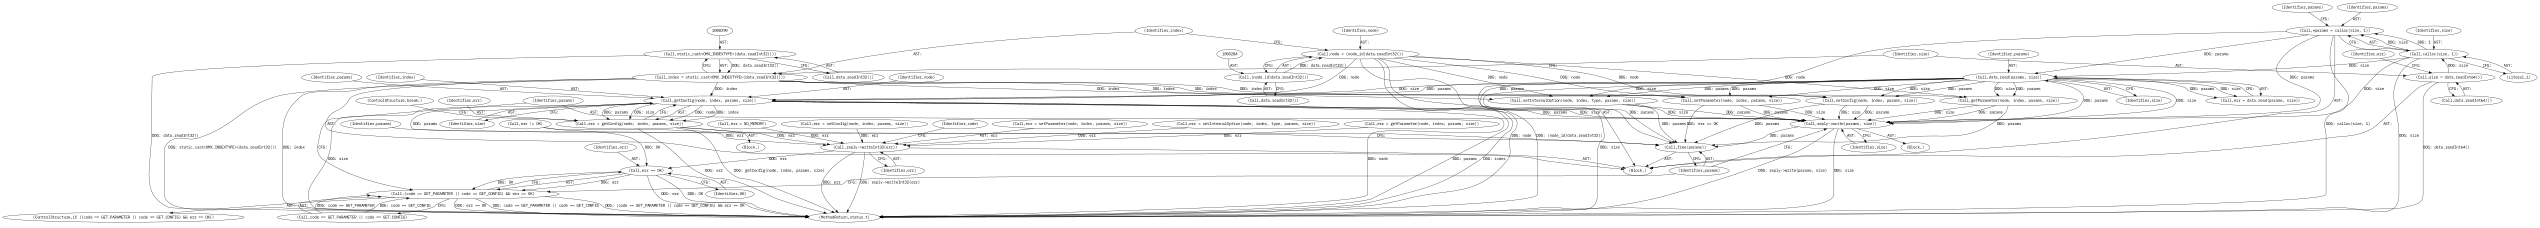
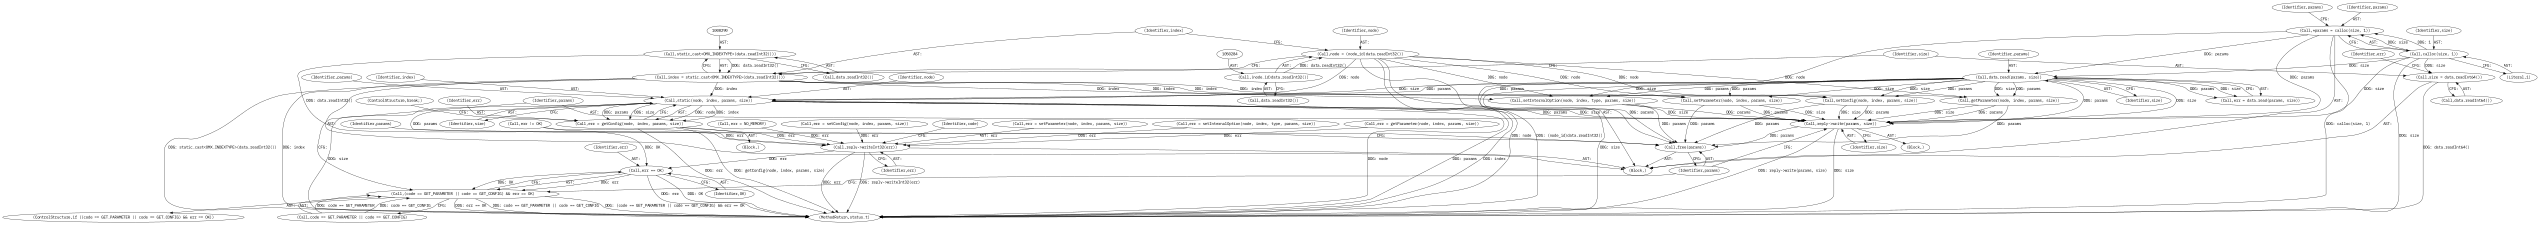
edge "(Call,node = (node_id)data.readInt32())" -> "(Call,(node_id)data.readInt32())": now "(Call,node = (node_id)data.readInt32())" -> "(Call,index = static_cast<OMX_INDEXTYPE>(data.readInt32()))"
edge "(Call,size = data.readInt64())" -> "(Call,calloc(size, 1))": reversed
node "(Call,getConfig(node, index, params, size))": label "(Call,getConfig(node, index, params, size))" -> "(Call,static(node, index, params, size))"
edge "(Call,setParameter(node, index, params, size))" -> "(Call,free(params))": label "DDG: err == OK" -> "DDG: params"
edge "(Call,static_cast<OMX_INDEXTYPE>(data.readInt32()))" -> "(MethodReturn,status_t)": now "(Call,static_cast<OMX_INDEXTYPE>(data.readInt32()))" -> "(Call,reply->writeInt32(err))"
